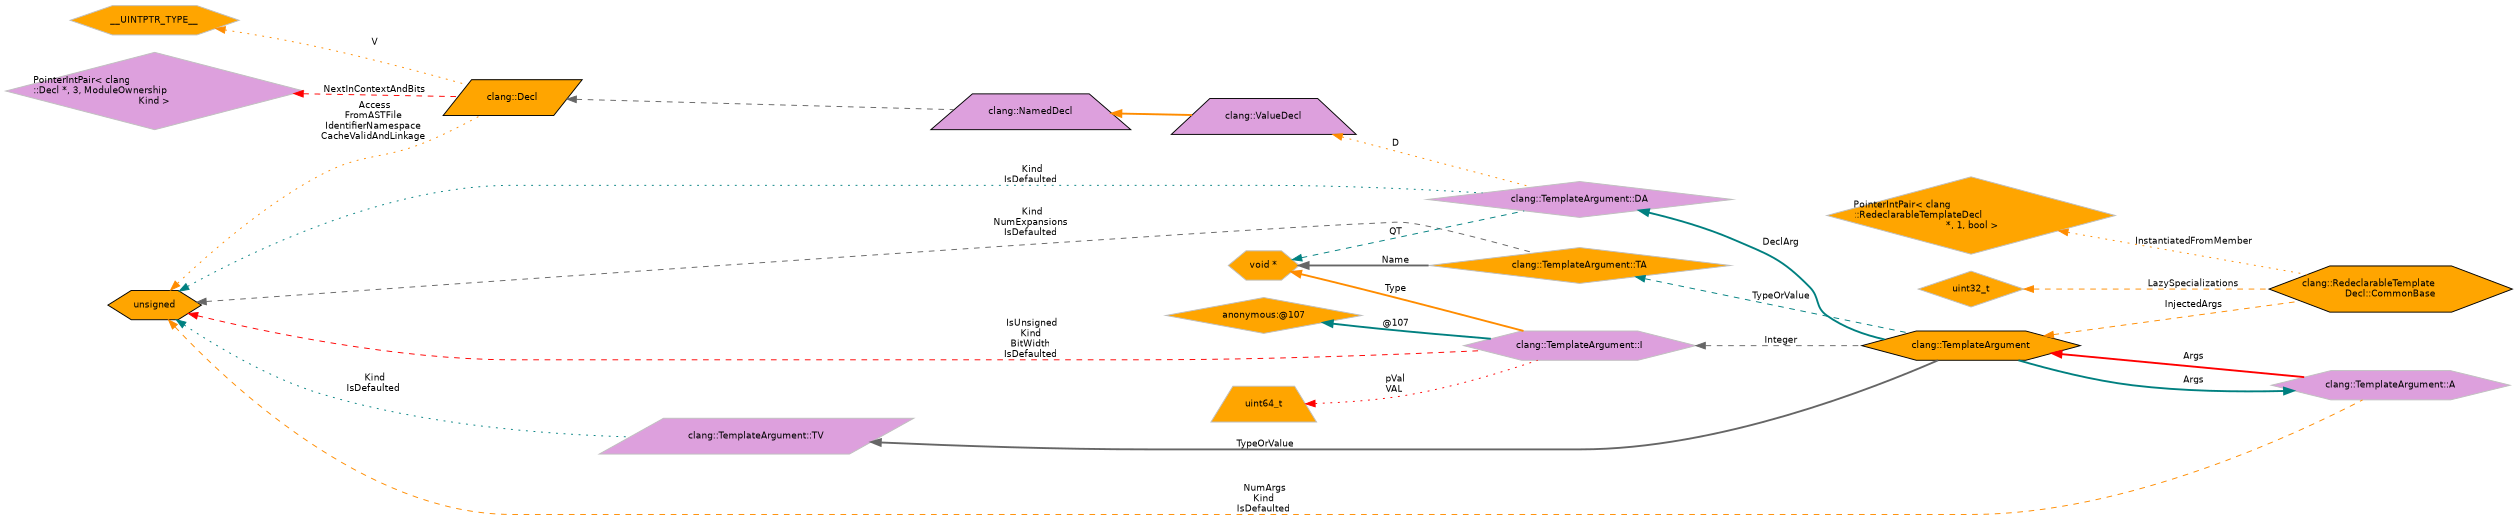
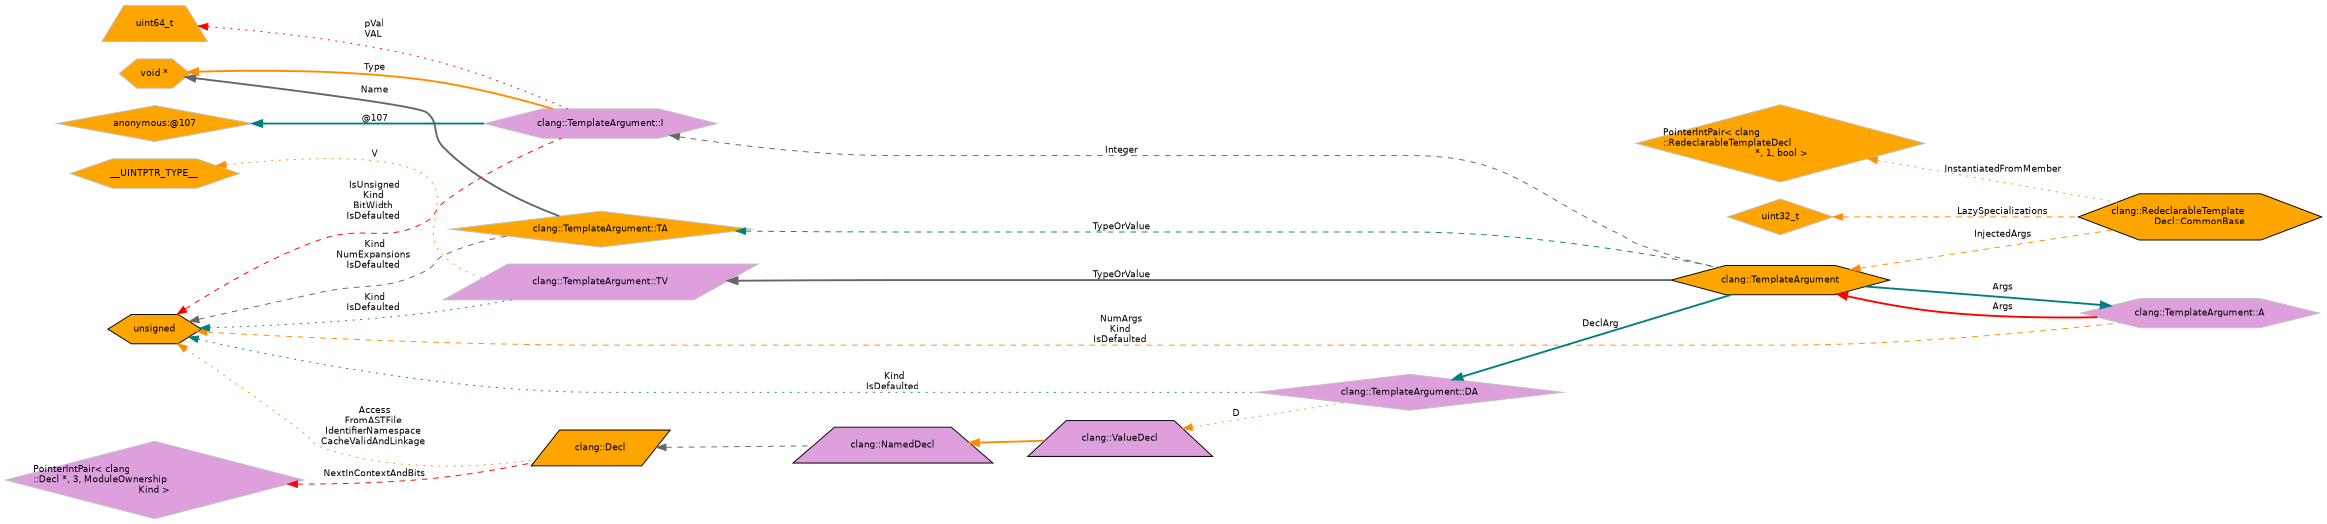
edge "clang::Decl" -> "__UINTPTR_TYPE__": now "clang::TemplateArgument::TV" -> "__UINTPTR_TYPE__"
edge "clang::TemplateArgument::DA" -> "void *": removed, label "QT"
